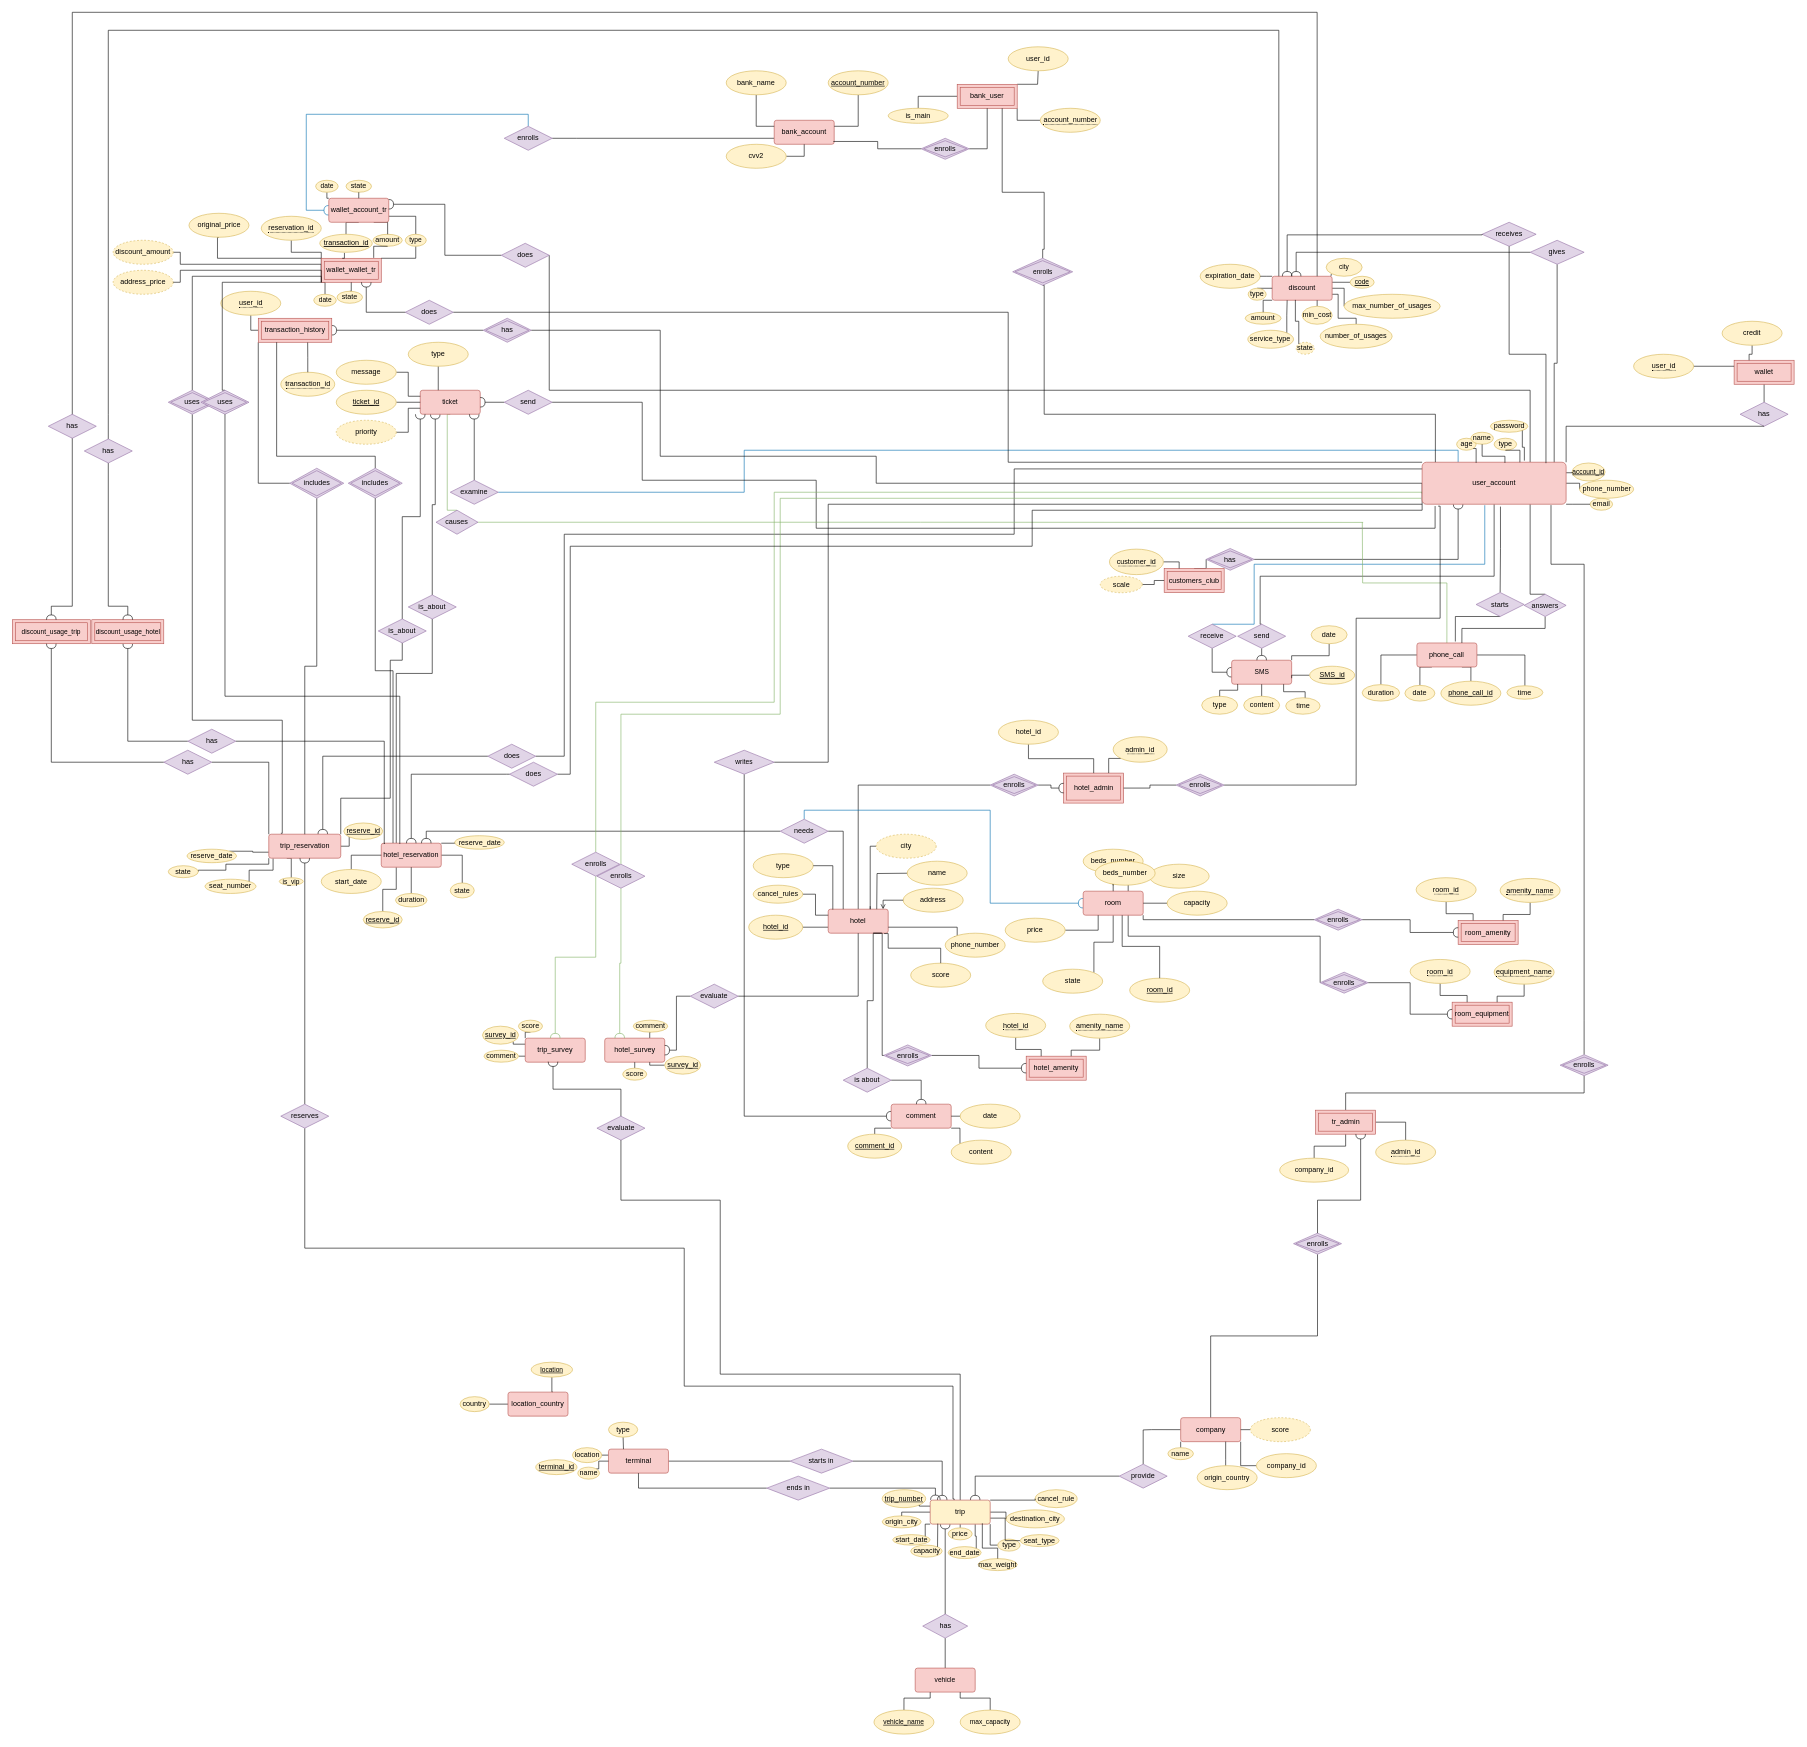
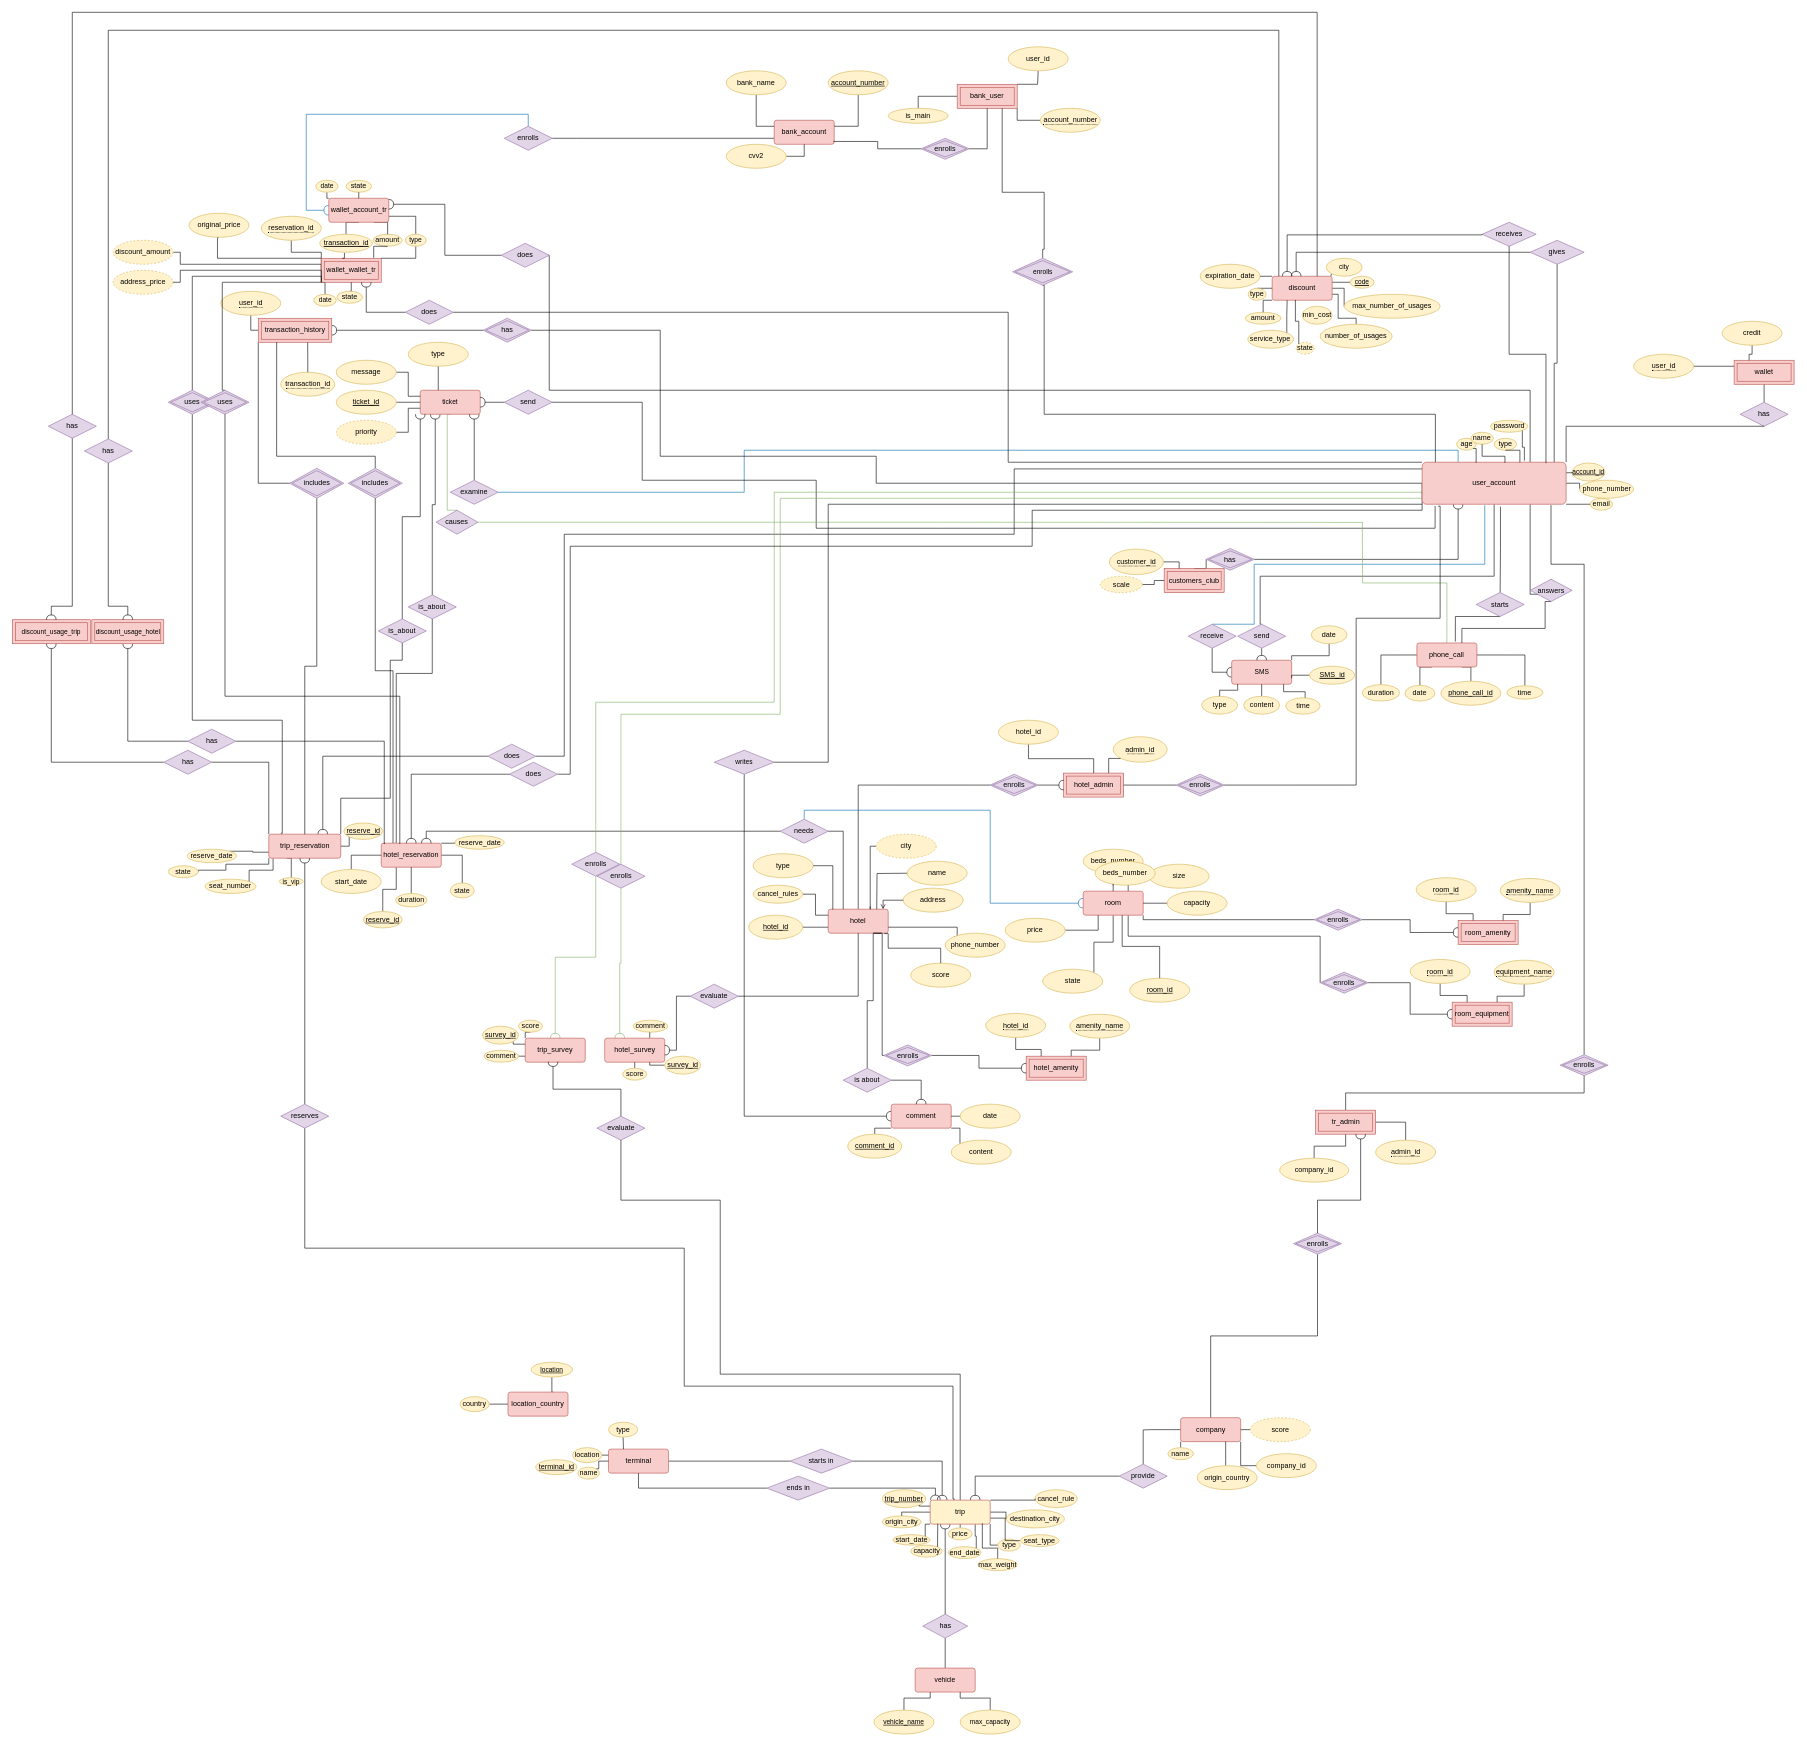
edge "discount" -- "min_cost": removed
node "answers": moved (1545, 605) -> (1551, 590)
node "hotel_admin": size 60x30 -> 60x24
